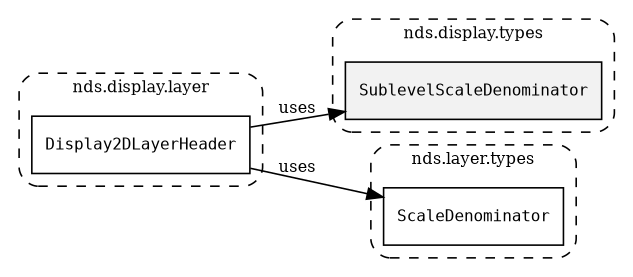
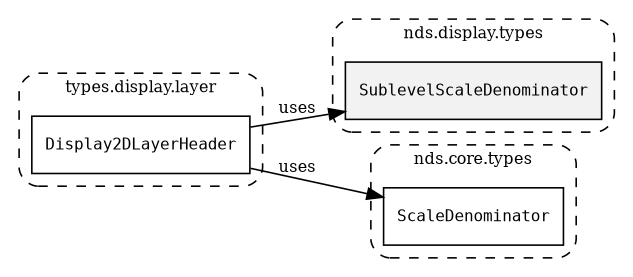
cluster "nds.display.layer": label "nds.display.layer" -> "types.display.layer"
cluster "nds.layer.types": label "nds.layer.types" -> "nds.core.types"
